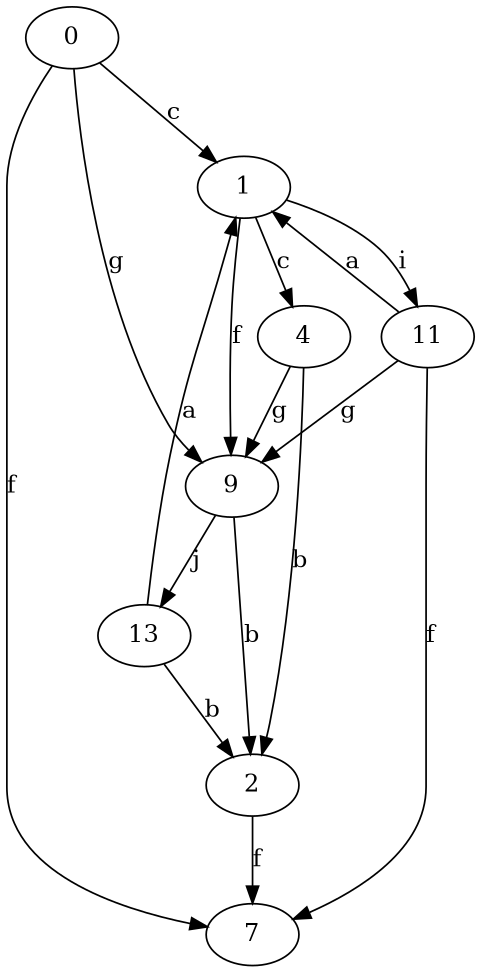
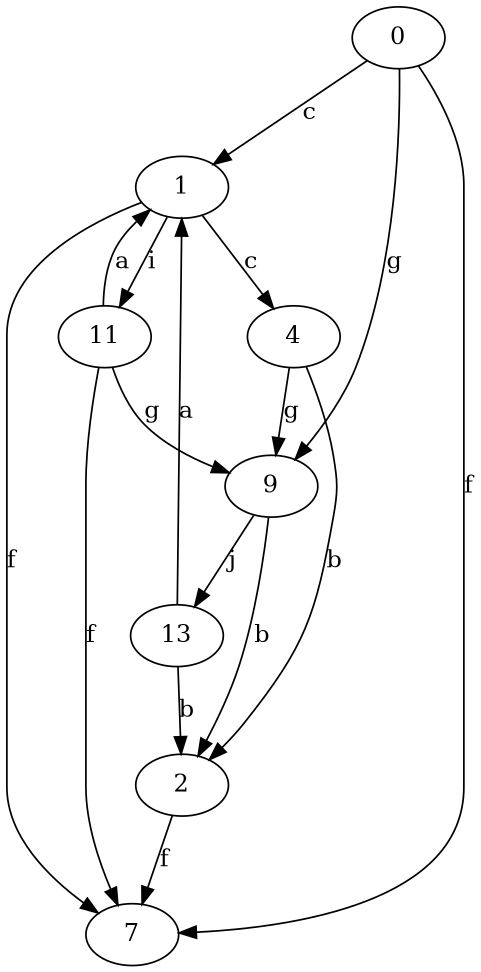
edge "1" -> "9": now "1" -> "7"
